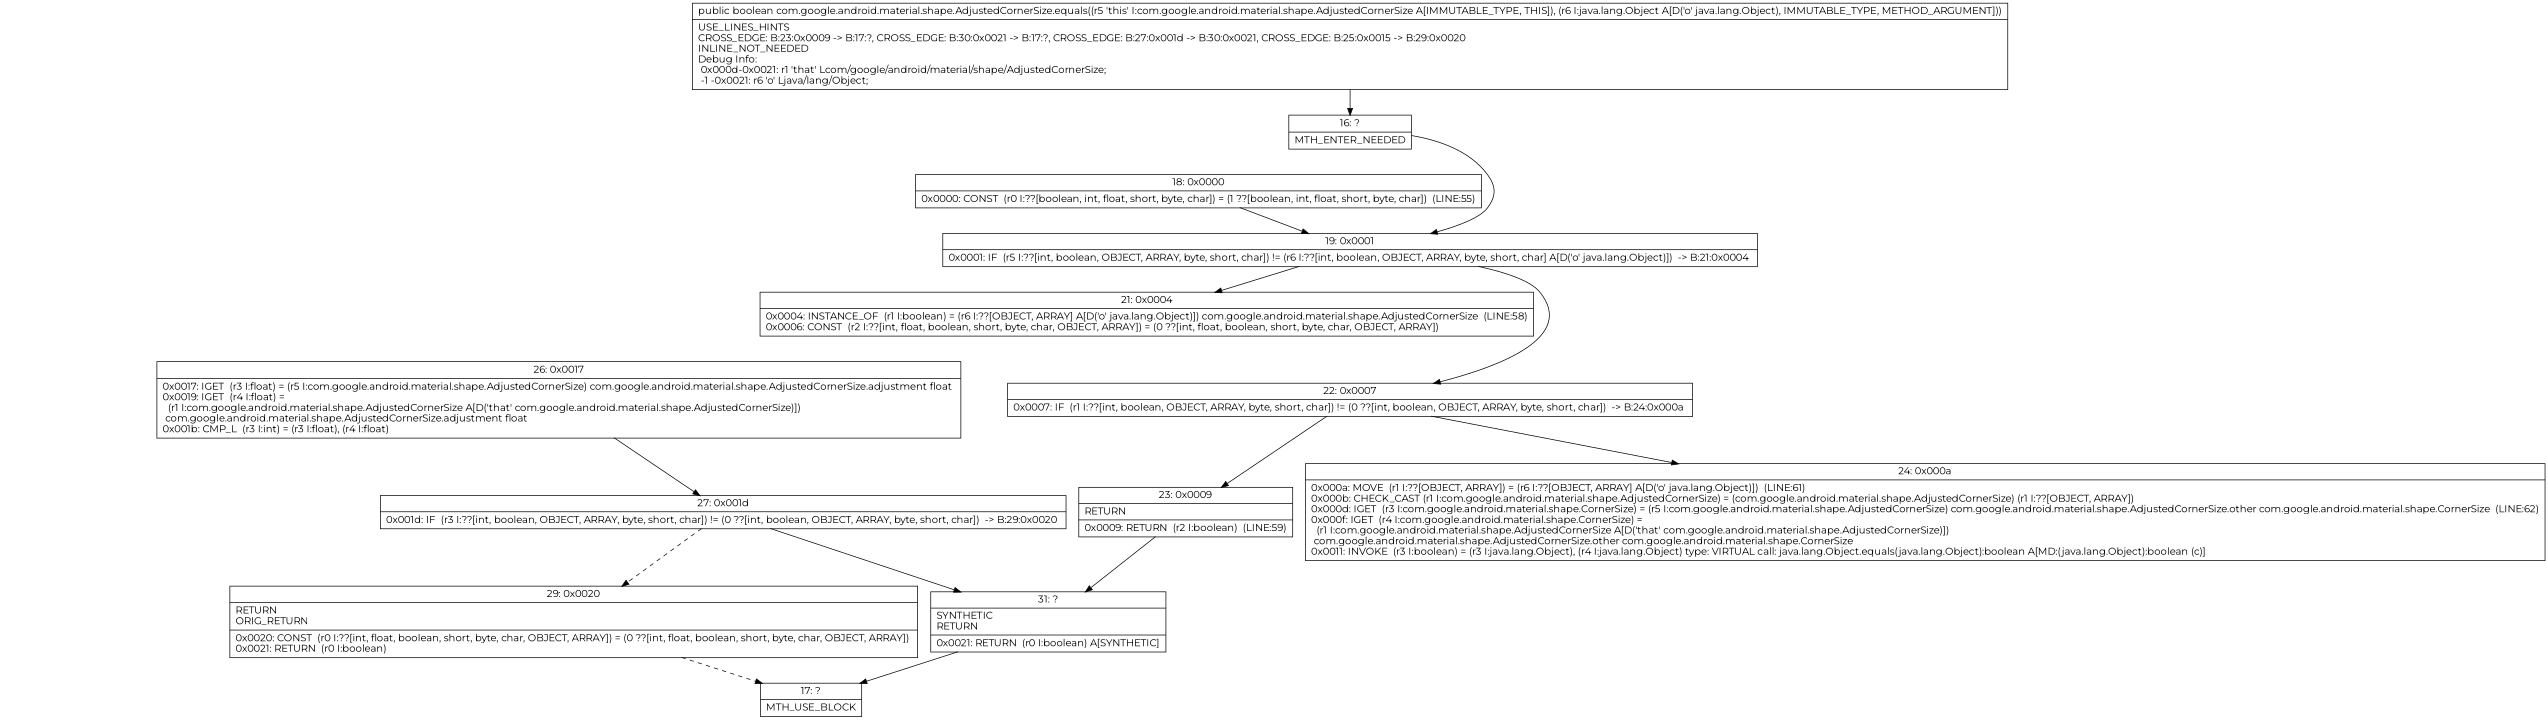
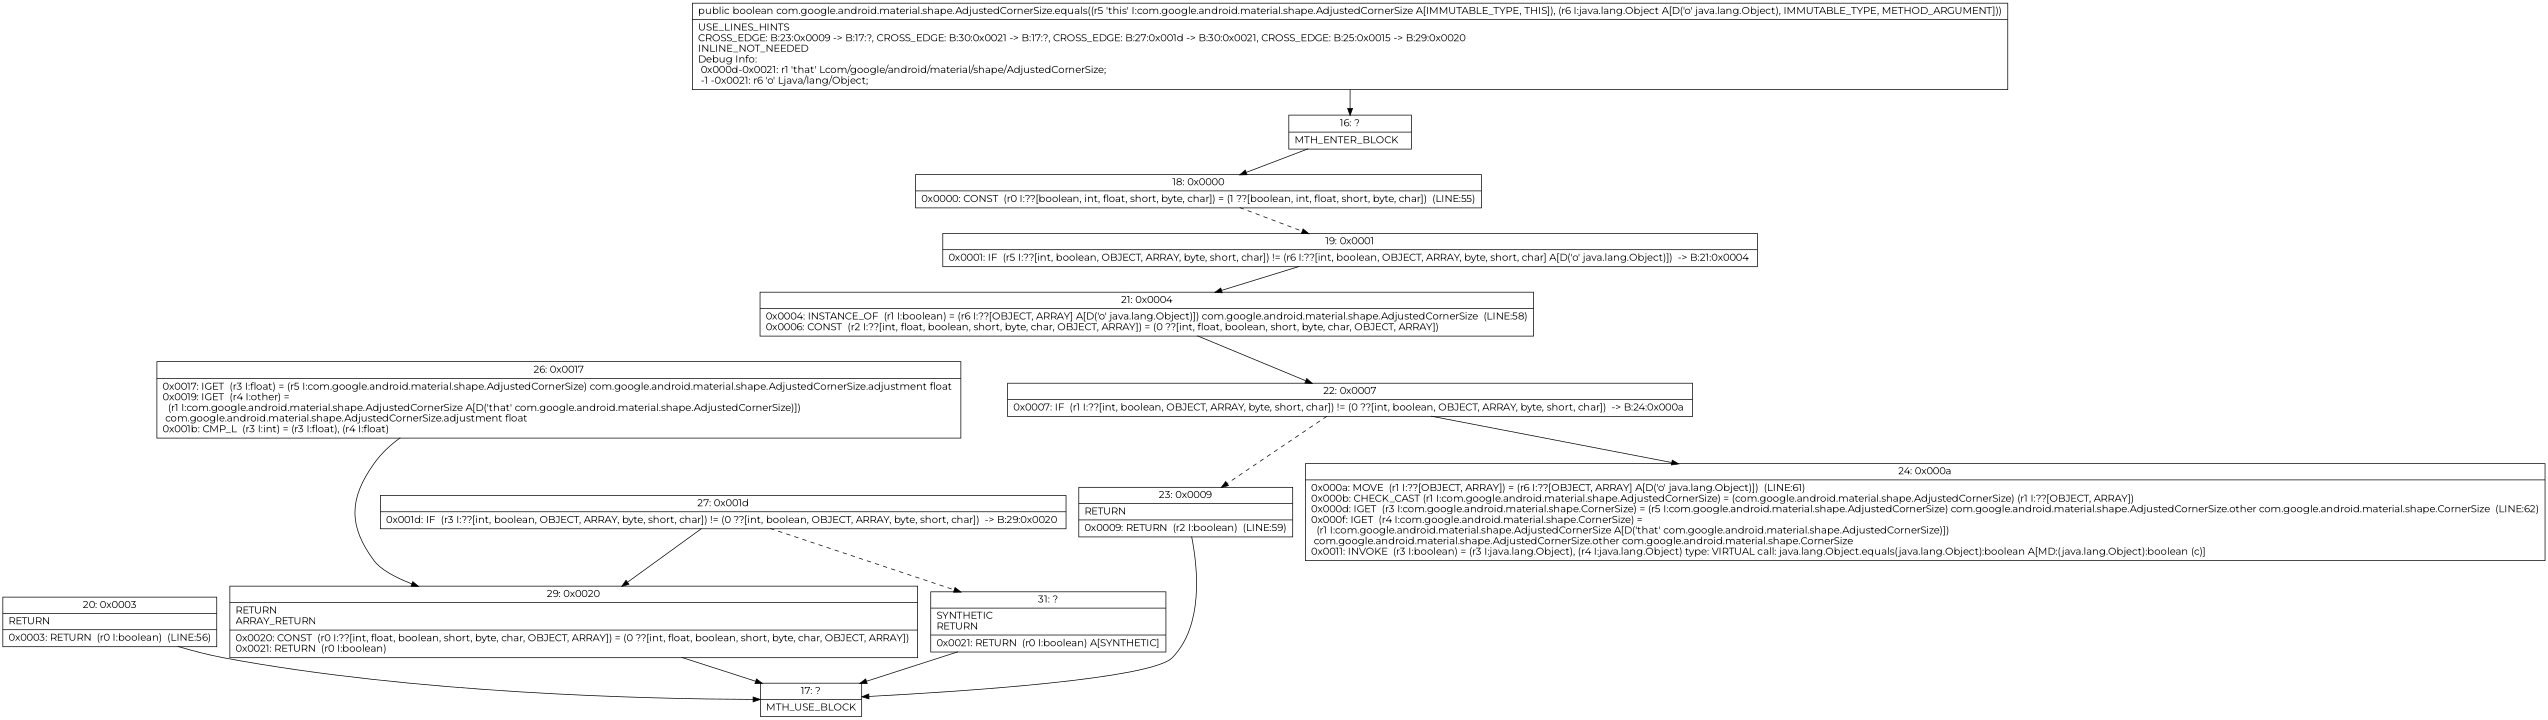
node "16: ?": text "MTH_ENTER_NEEDED" -> "MTH_ENTER_BLOCK"
edge "16: ?" -> "19: 0x0001": now "16: ?" -> "18: 0x0000"
edge "18: 0x0000" -> "19: 0x0001": style solid -> dashed
edge "19: 0x0001" -> "22: 0x0007": now "21: 0x0004" -> "22: 0x0007"
node "26: 0x0017": text "0x0019: IGET  (r4 I:float) =" -> "0x0019: IGET  (r4 I:other) ="
edge "22: 0x0007" -> "23: 0x0009": style solid -> dashed
edge "26: 0x0017" -> "27: 0x001d": now "26: 0x0017" -> "29: 0x0020"
edge "27: 0x001d" -> "29: 0x0020": style dashed -> solid
edge "27: 0x001d" -> "31: ?": style solid -> dashed
edge "23: 0x0009" -> "31: ?": now "23: 0x0009" -> "17: ?"
node "29: 0x0020": text "ORIG_RETURN" -> "ARRAY_RETURN"
node "20: 0x0003": added
edge "29: 0x0020" -> "17: ?": style dashed -> solid
